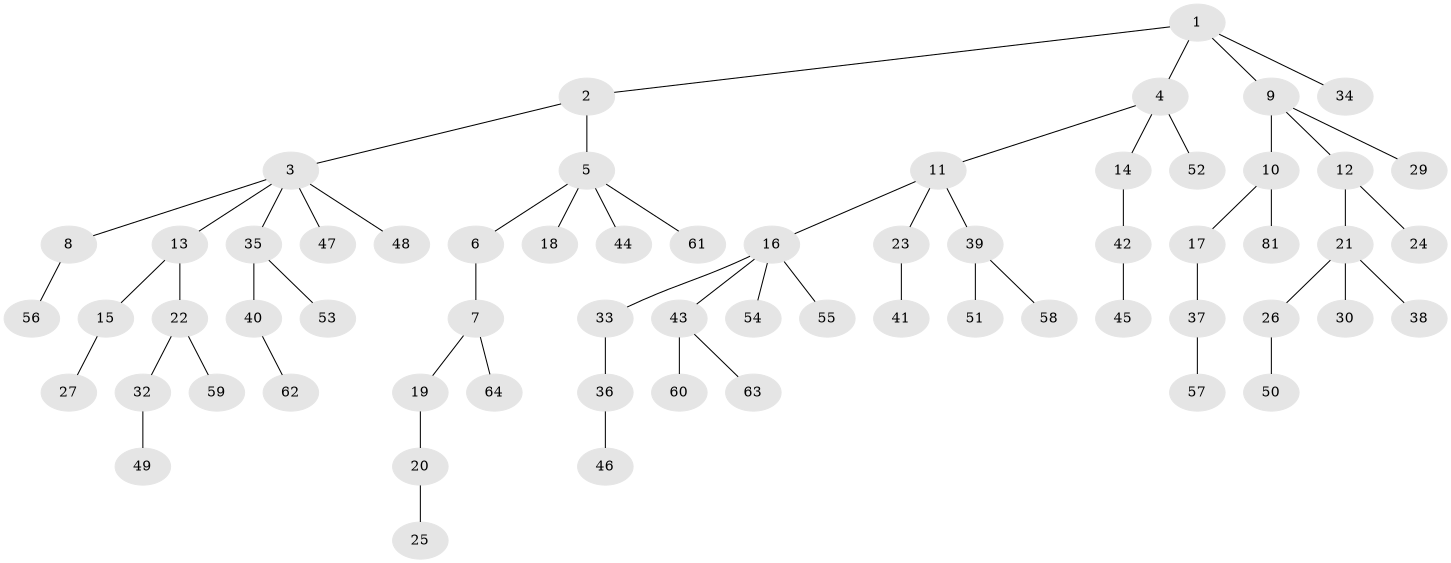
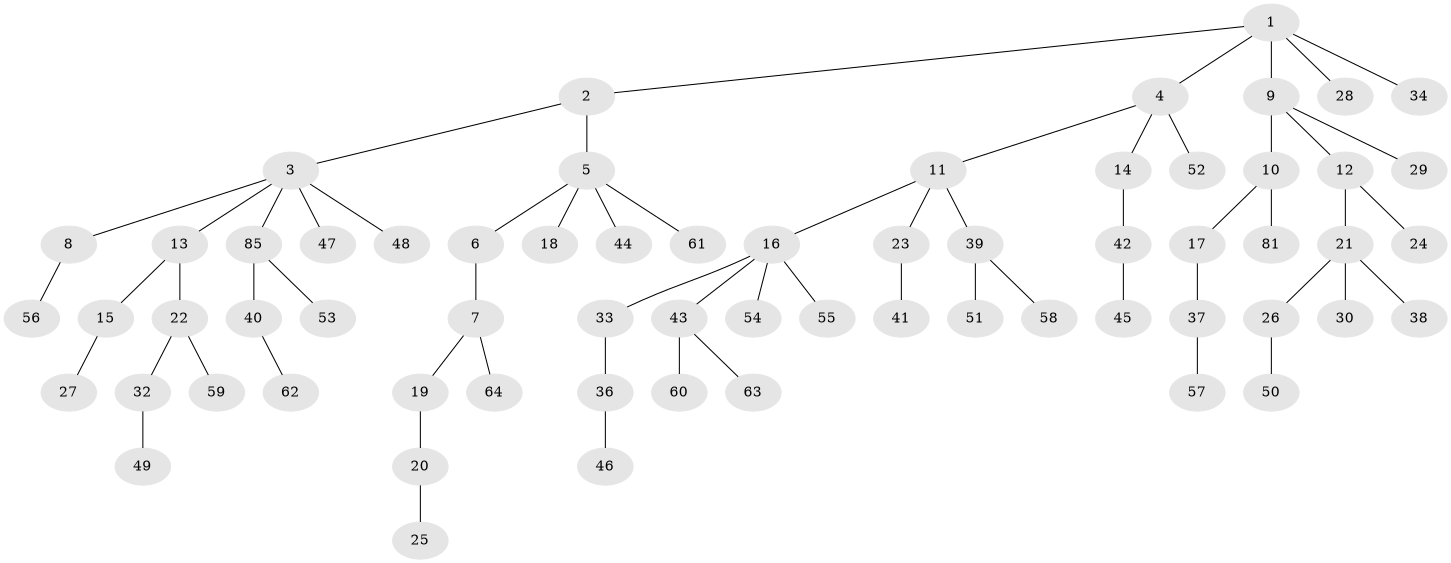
node "28": added
node "35": label "35" -> "85"
